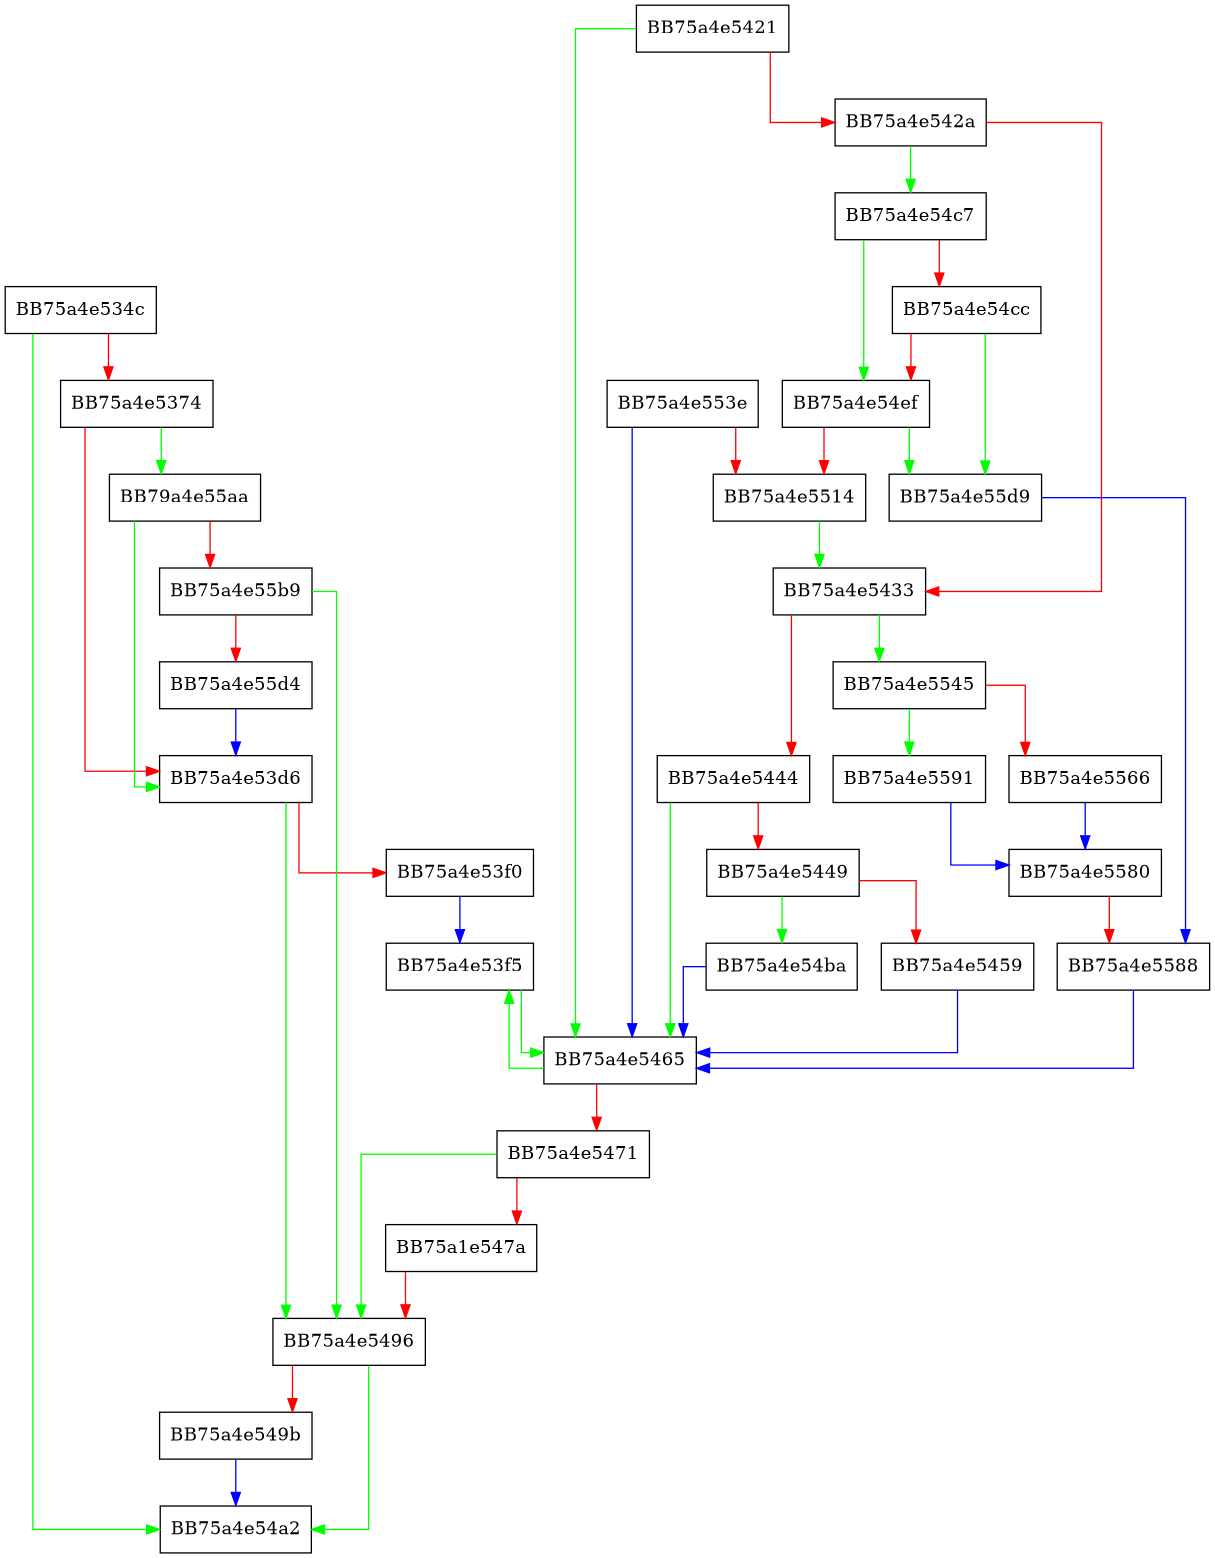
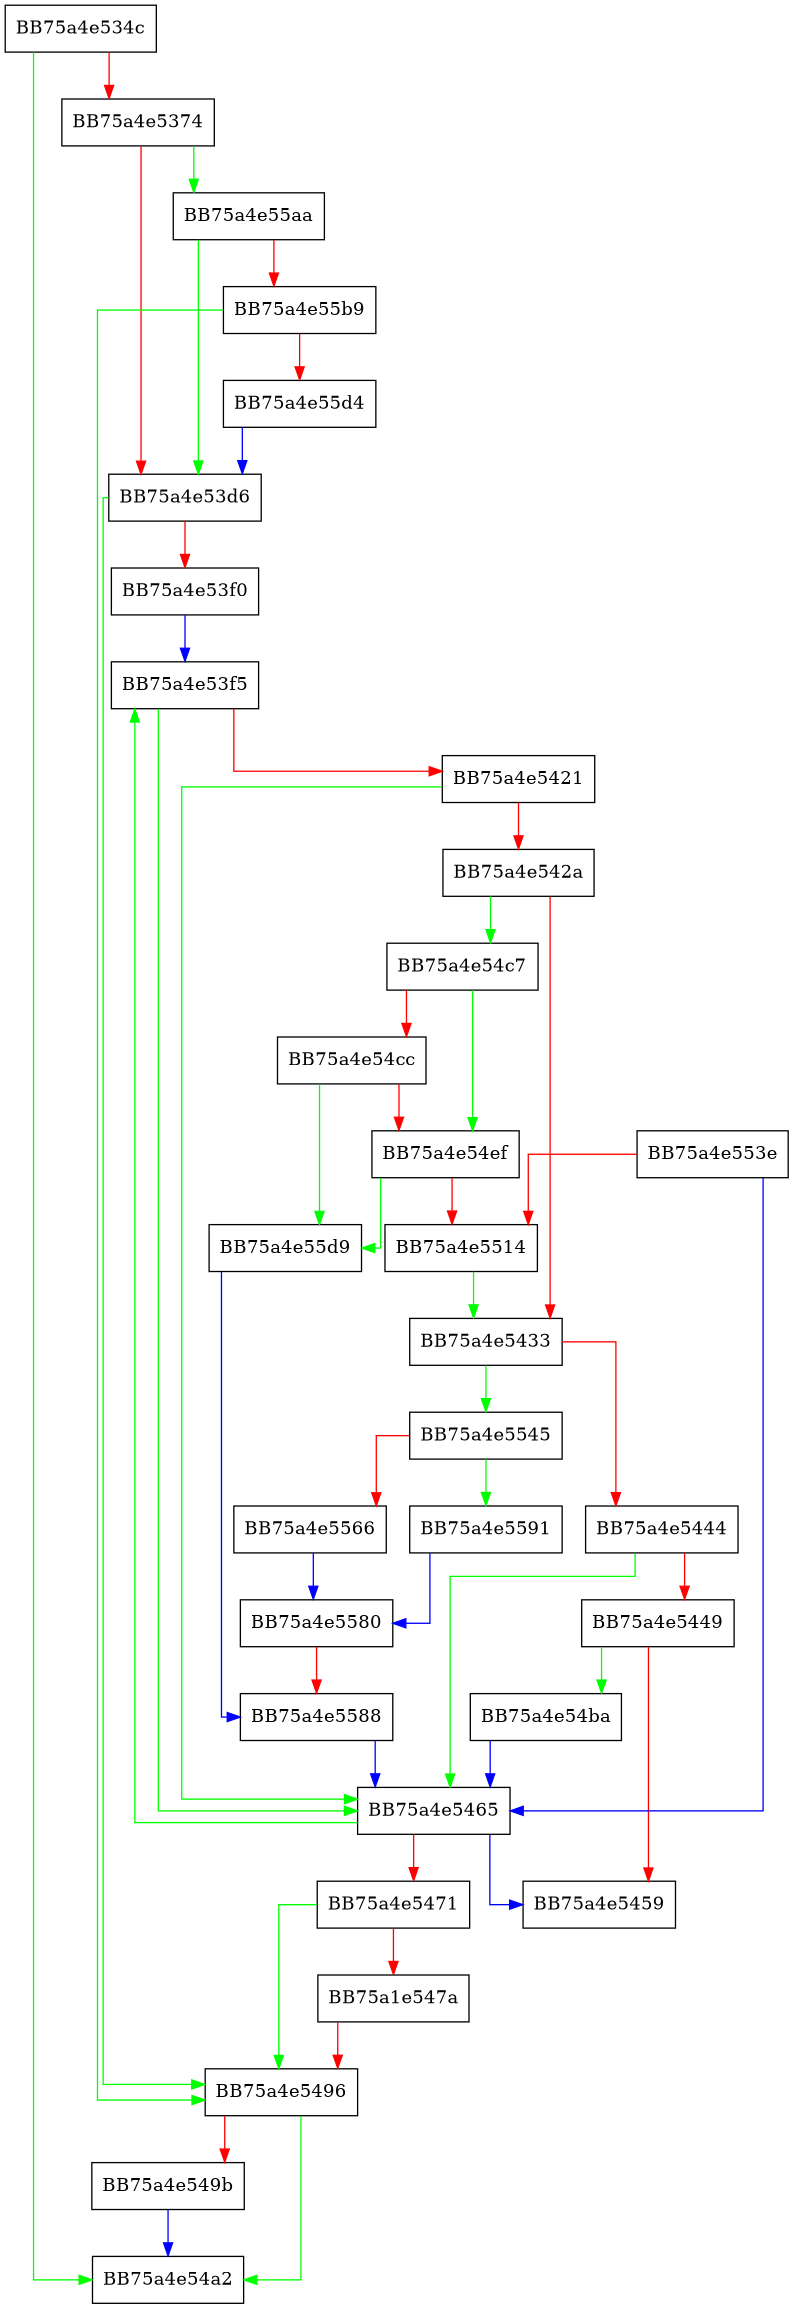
node "BB79a4e55aa": label "BB79a4e55aa" -> "BB75a4e55aa"
edge "BB75a4e53f5" -> "BB75a4e5421": added
edge "BB75a4e5459" -> "BB75a4e5465": reversed
